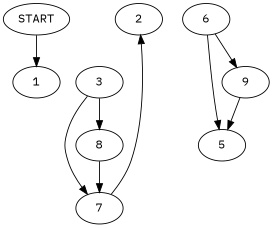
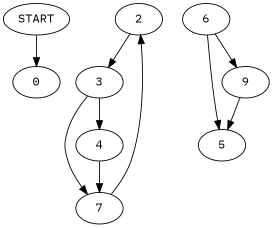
edge "2" -> "3": added
node "1": label "1" -> "0"
node "8": label "8" -> "4"
